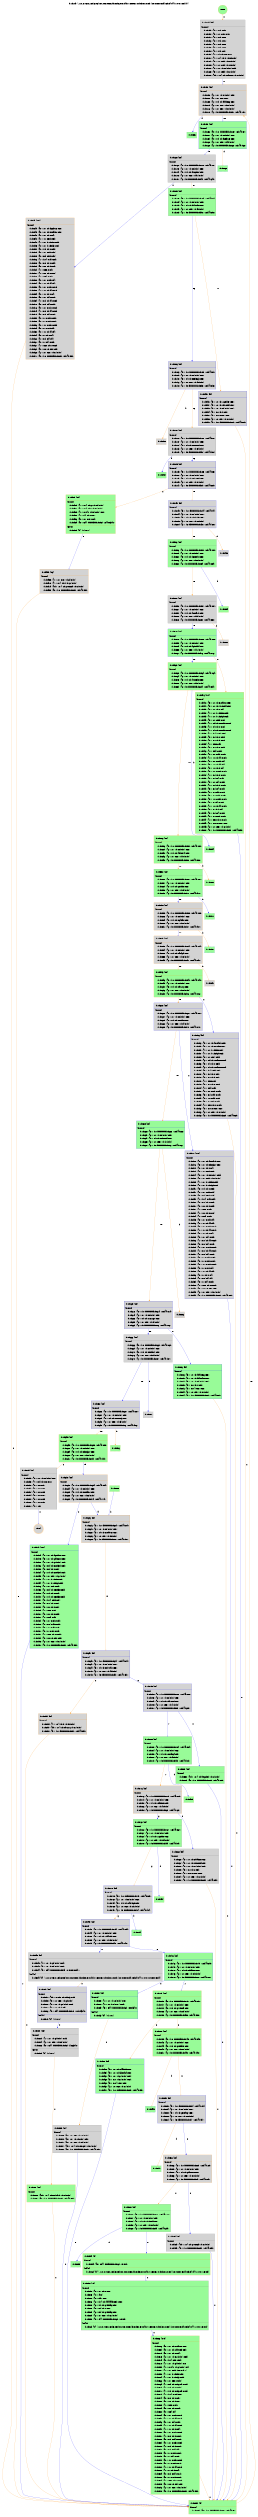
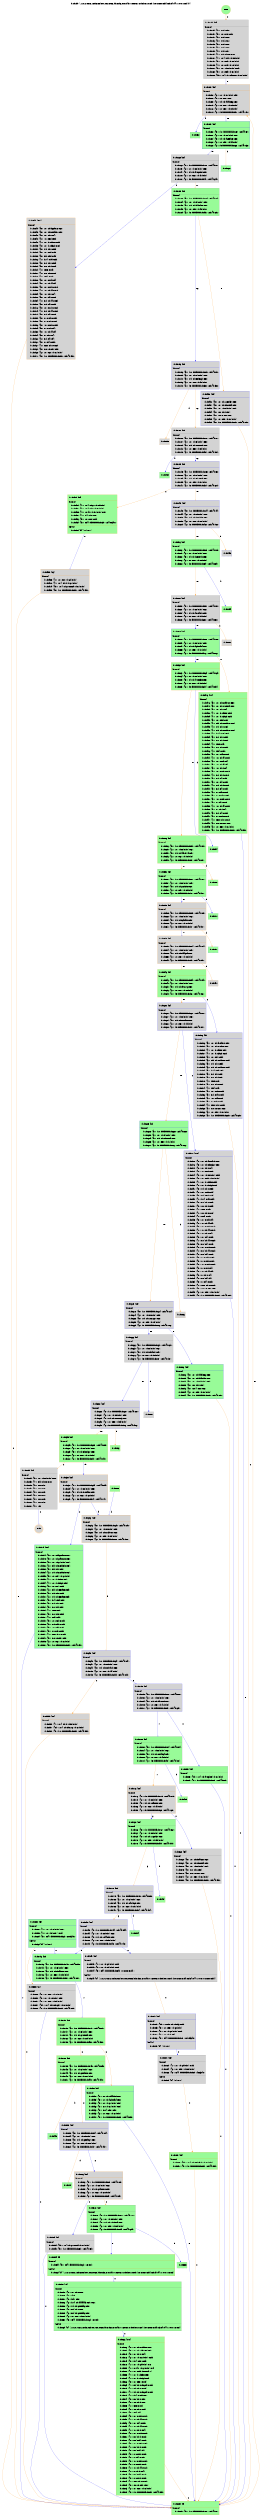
node "Final": label "Final" -> "Exit"
edge "0x4017b6 [28]" -> "0x4018a1 [13]": reversed
